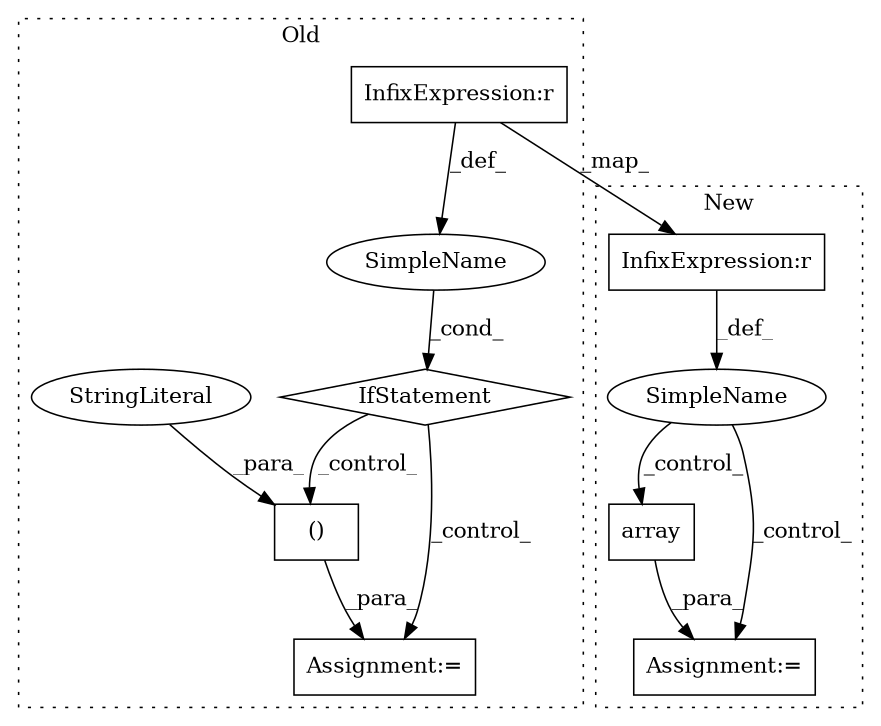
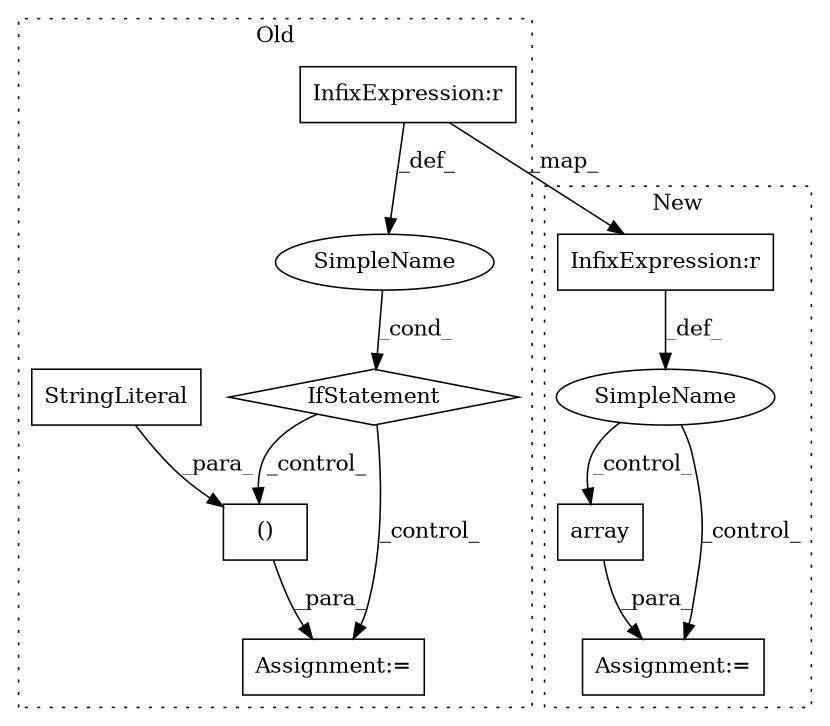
node "StringLiteral": shape ellipse -> box
